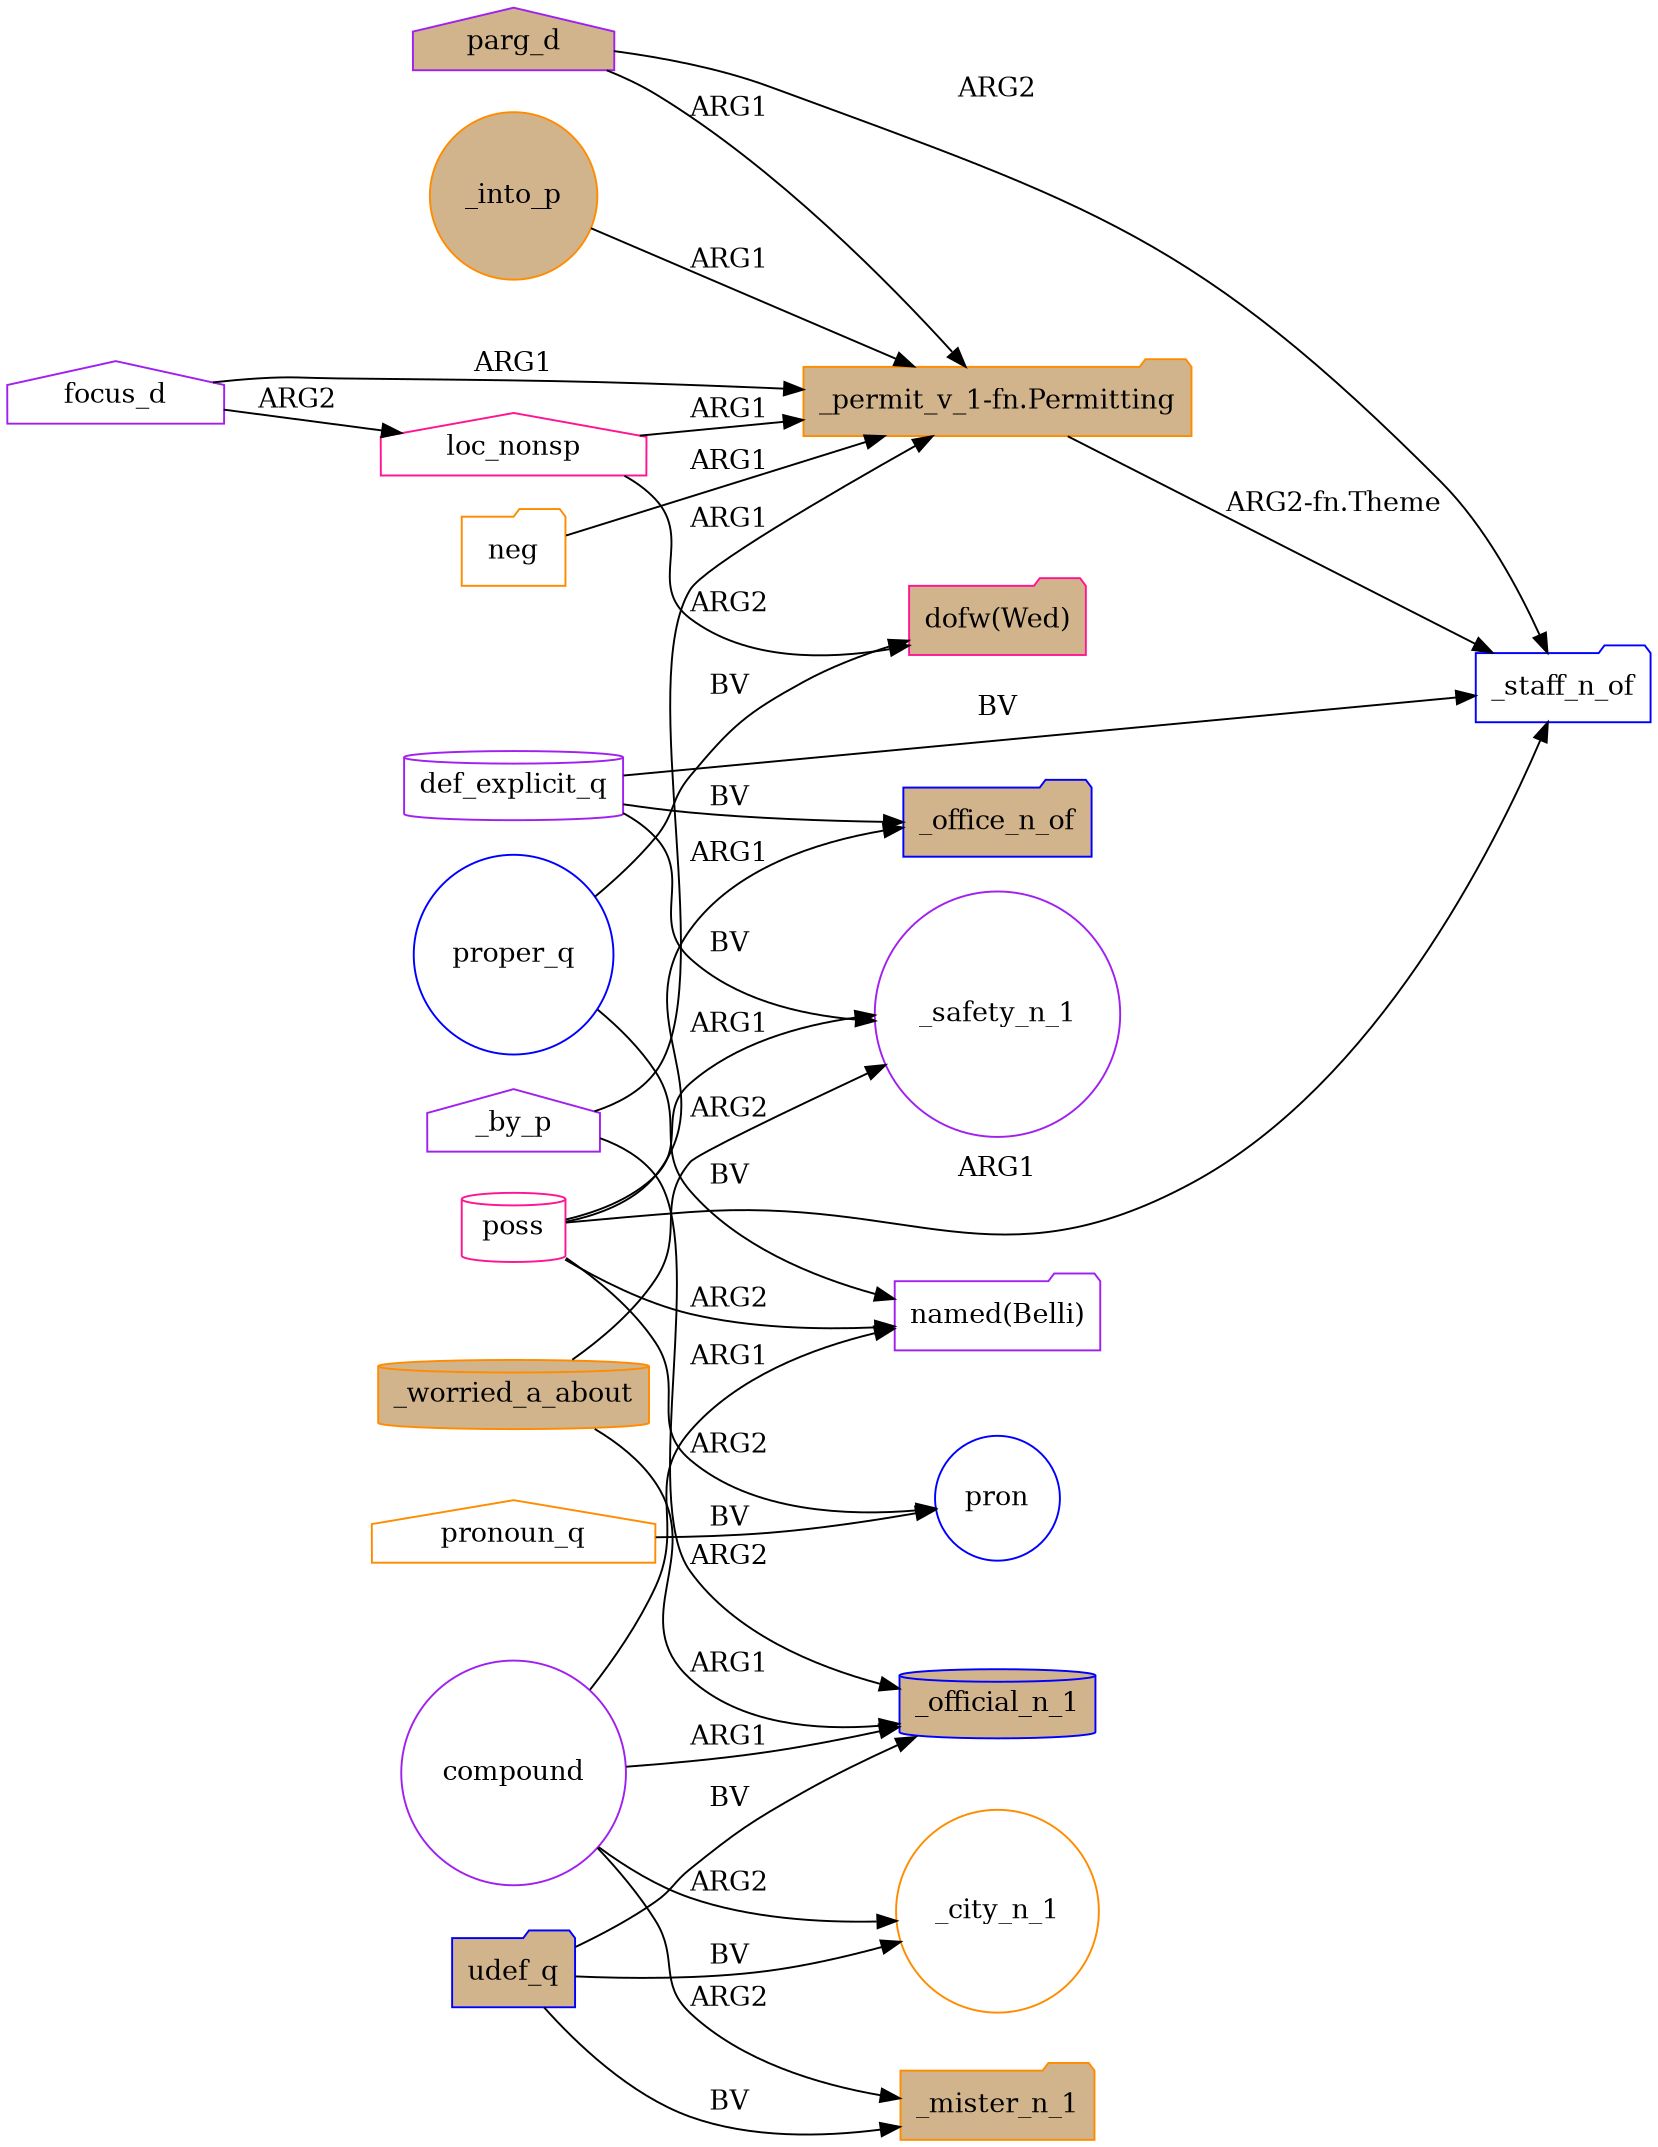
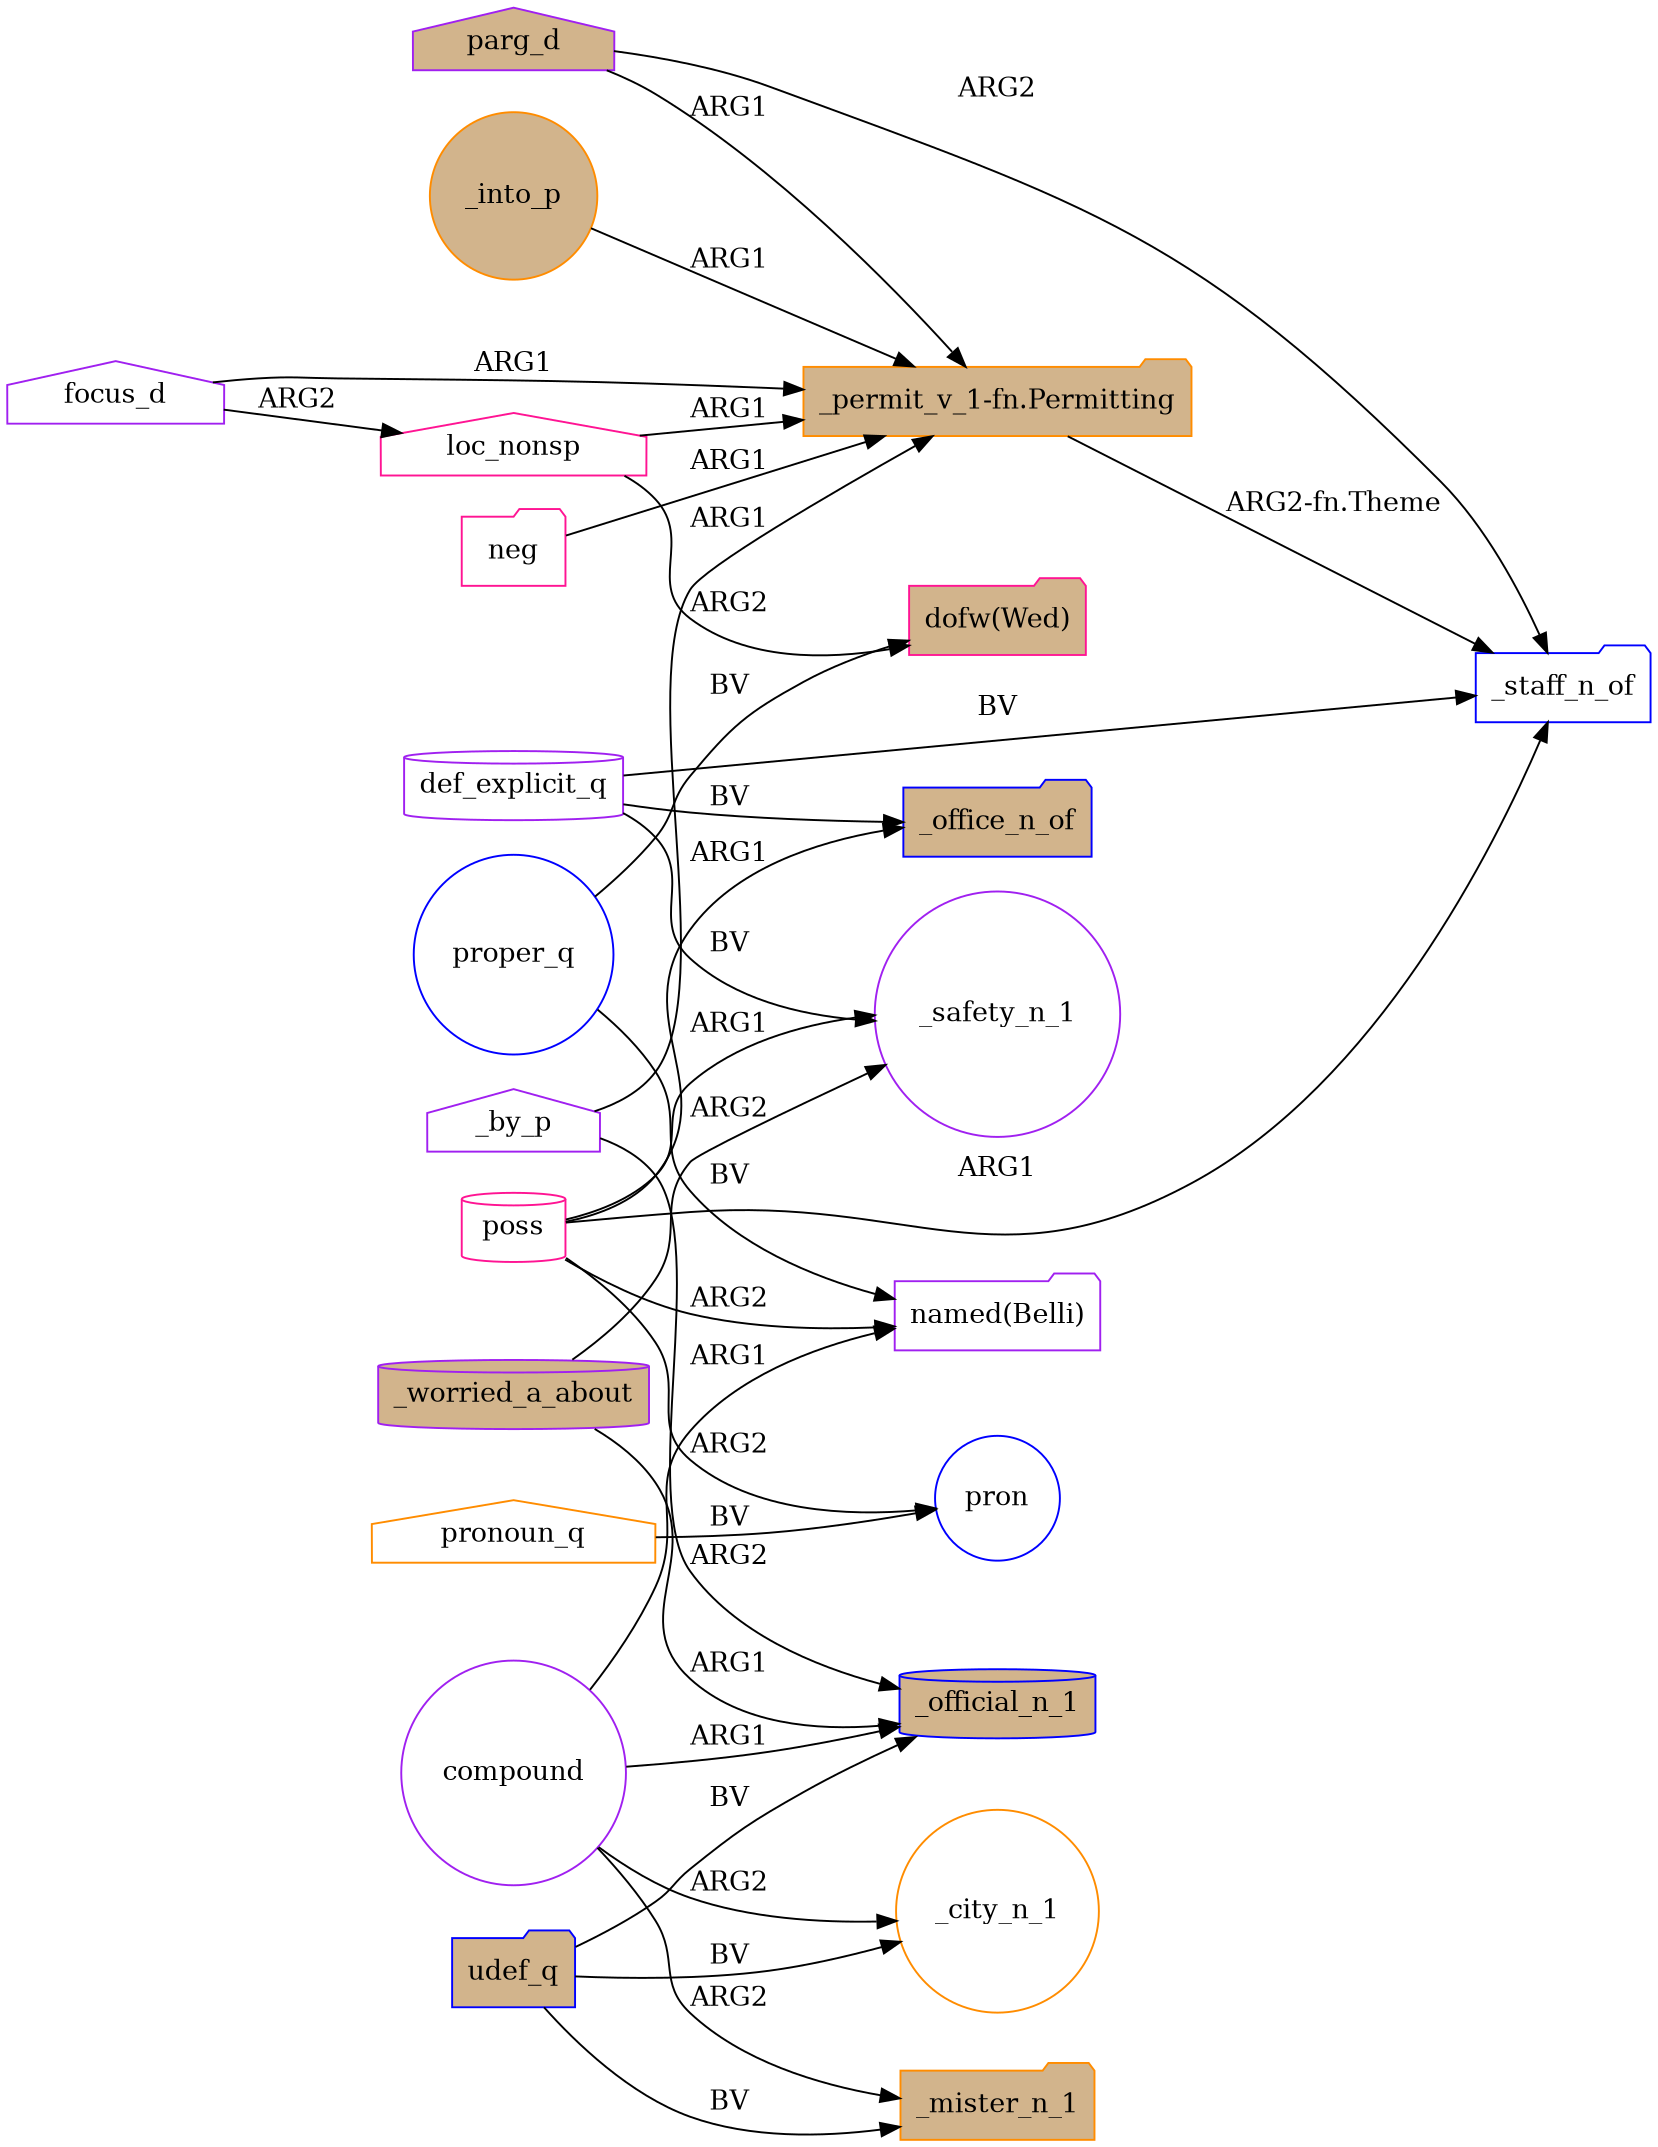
node "neg": color darkorange -> deeppink
node "_worried_a_about": color darkorange -> purple
